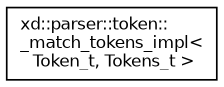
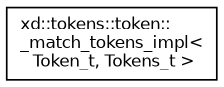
node "xd::parser::token:: _match_tokens_impl< Token_t, Tokens_t >": label "xd::parser::token:: _match_tokens_impl< Token_t, Tokens_t >" -> "xd::tokens::token:: _match_tokens_impl< Token_t, Tokens_t >"
